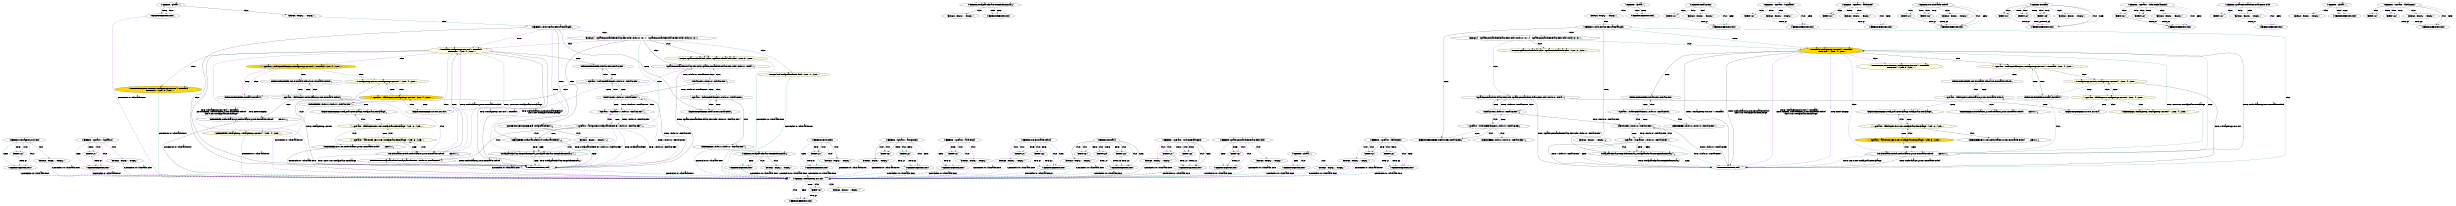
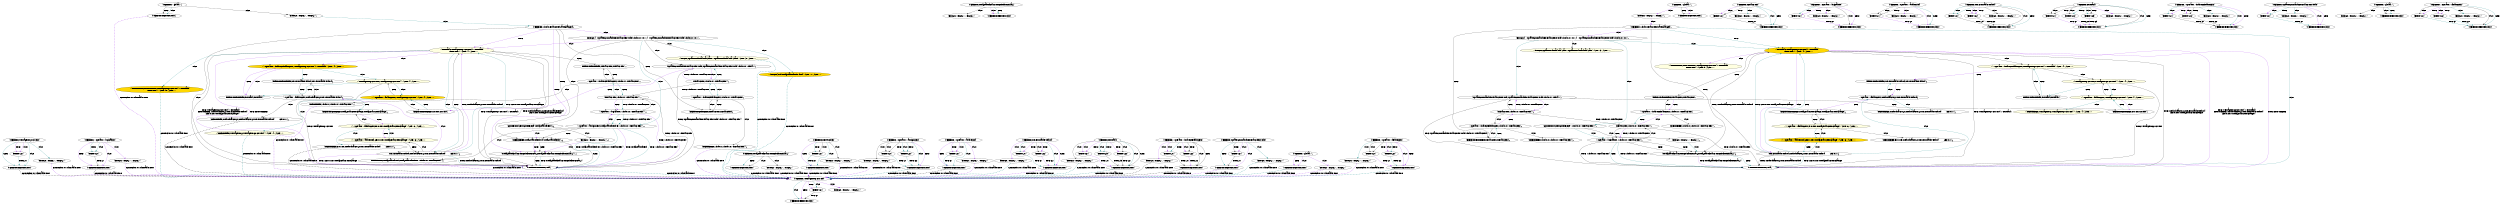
node "<(LOCAL,bool notify_tab_of_exit: bool)<SUB>7</SUB>>": fillcolor lightyellow -> gold
node "(CONTROL_STRUCTURE,IF,if (!window_->IsFullscreen()))": added
